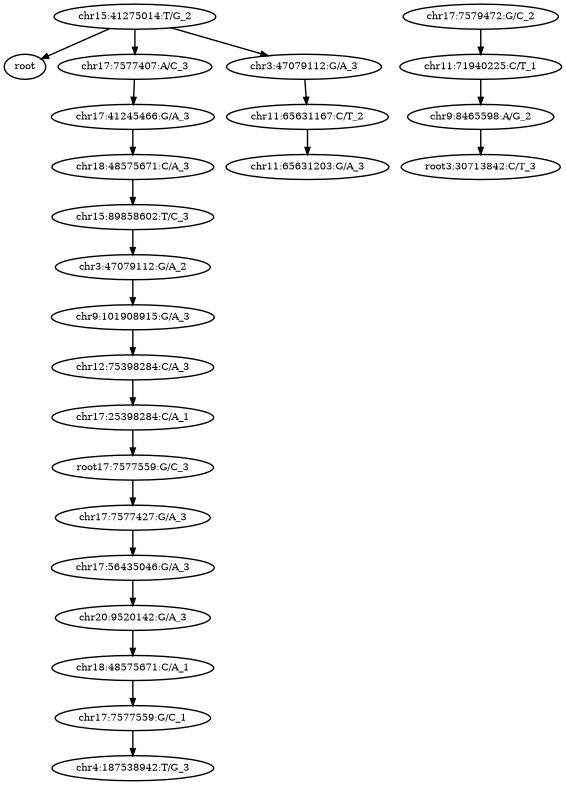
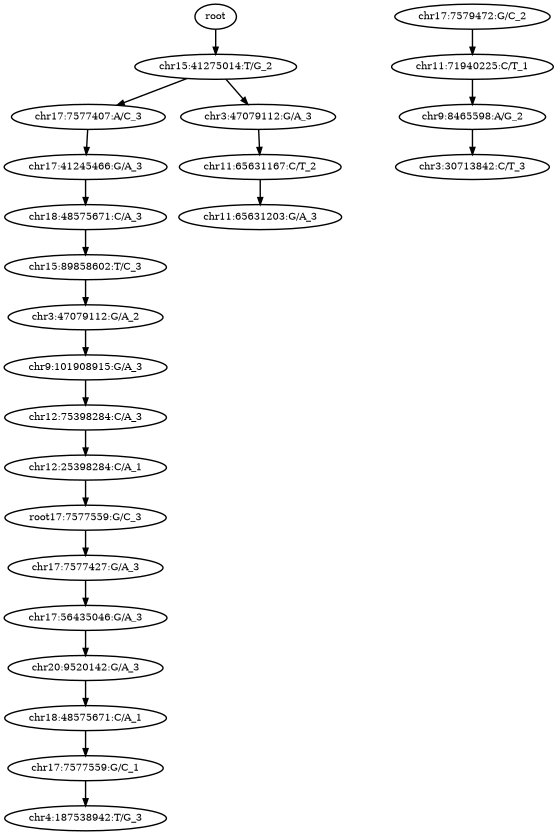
edge "chr15:41275014:T/G_2" -> "root": reversed
node "root3:30713842:C/T_3": label "root3:30713842:C/T_3" -> "chr3:30713842:C/T_3"
node "chr17:25398284:C/A_1": label "chr17:25398284:C/A_1" -> "chr12:25398284:C/A_1"
